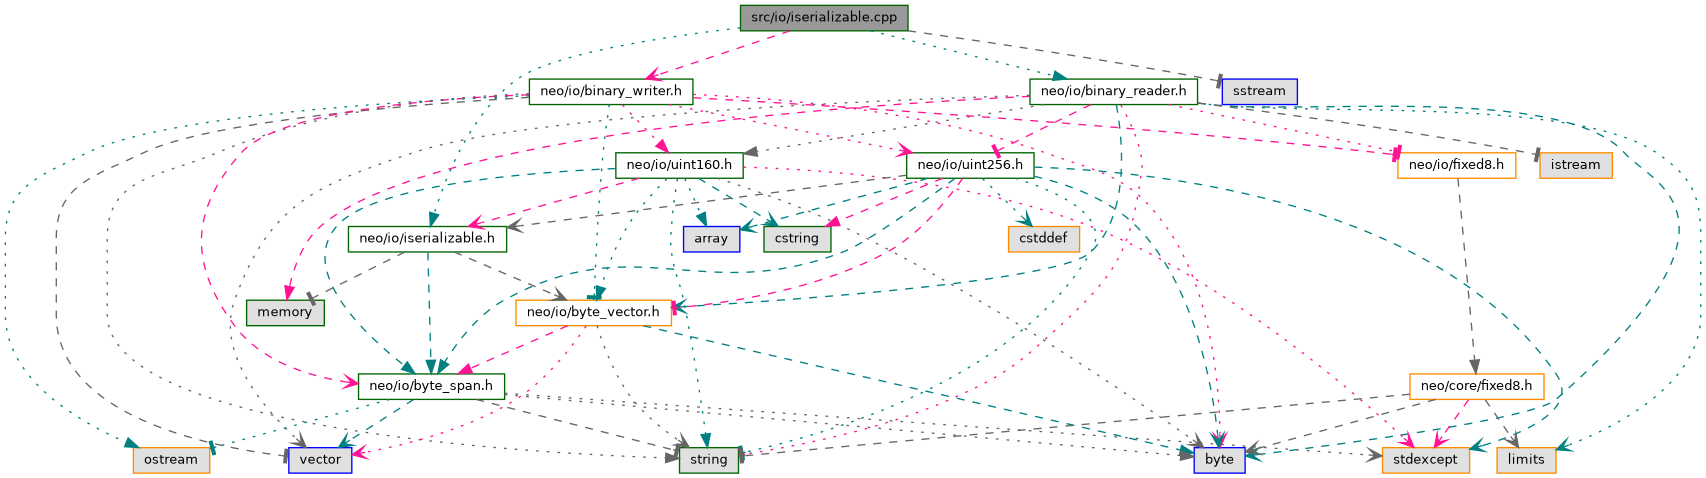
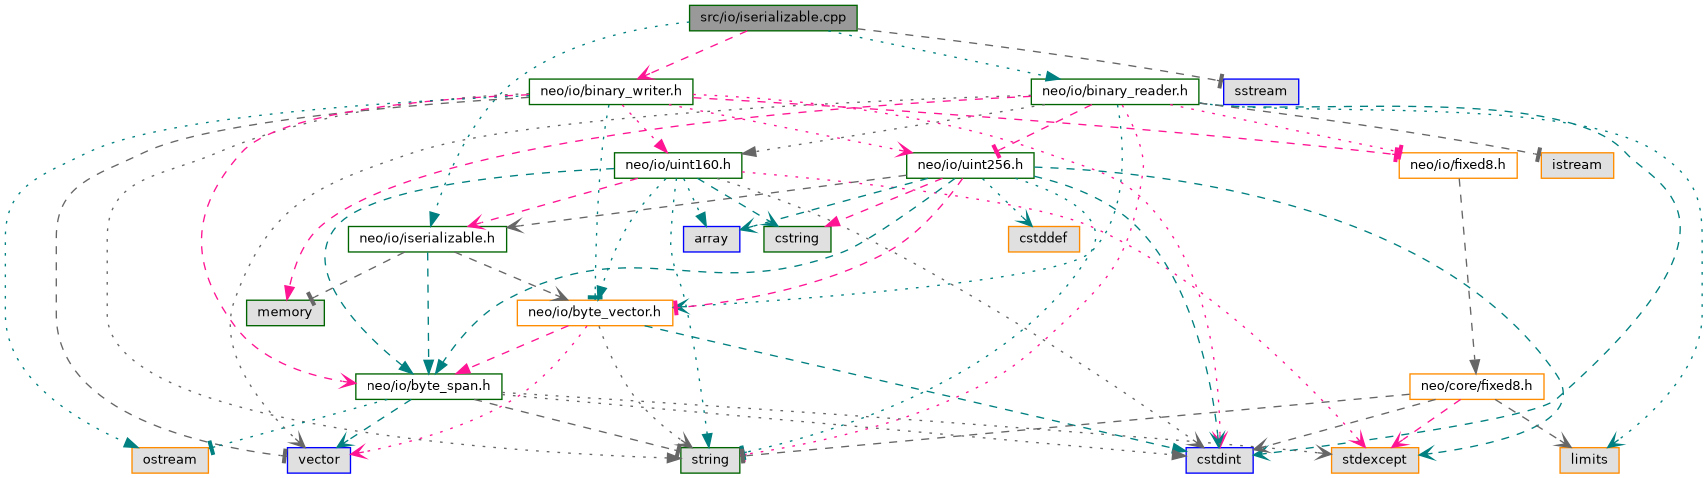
edge "neo/io/binary_reader.h" -> "neo/io/byte_vector.h": style dashed -> dotted
node "byte": label "byte" -> "cstdint"
